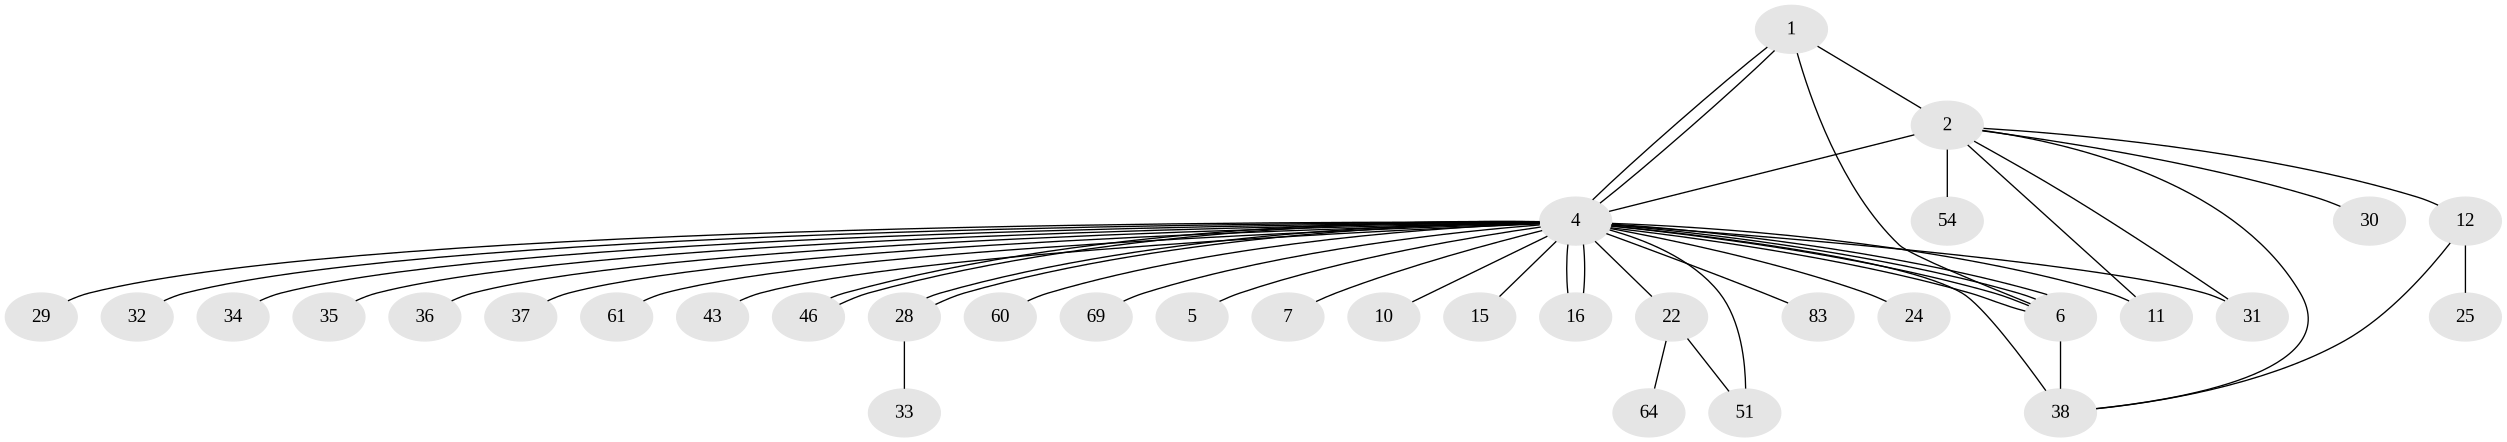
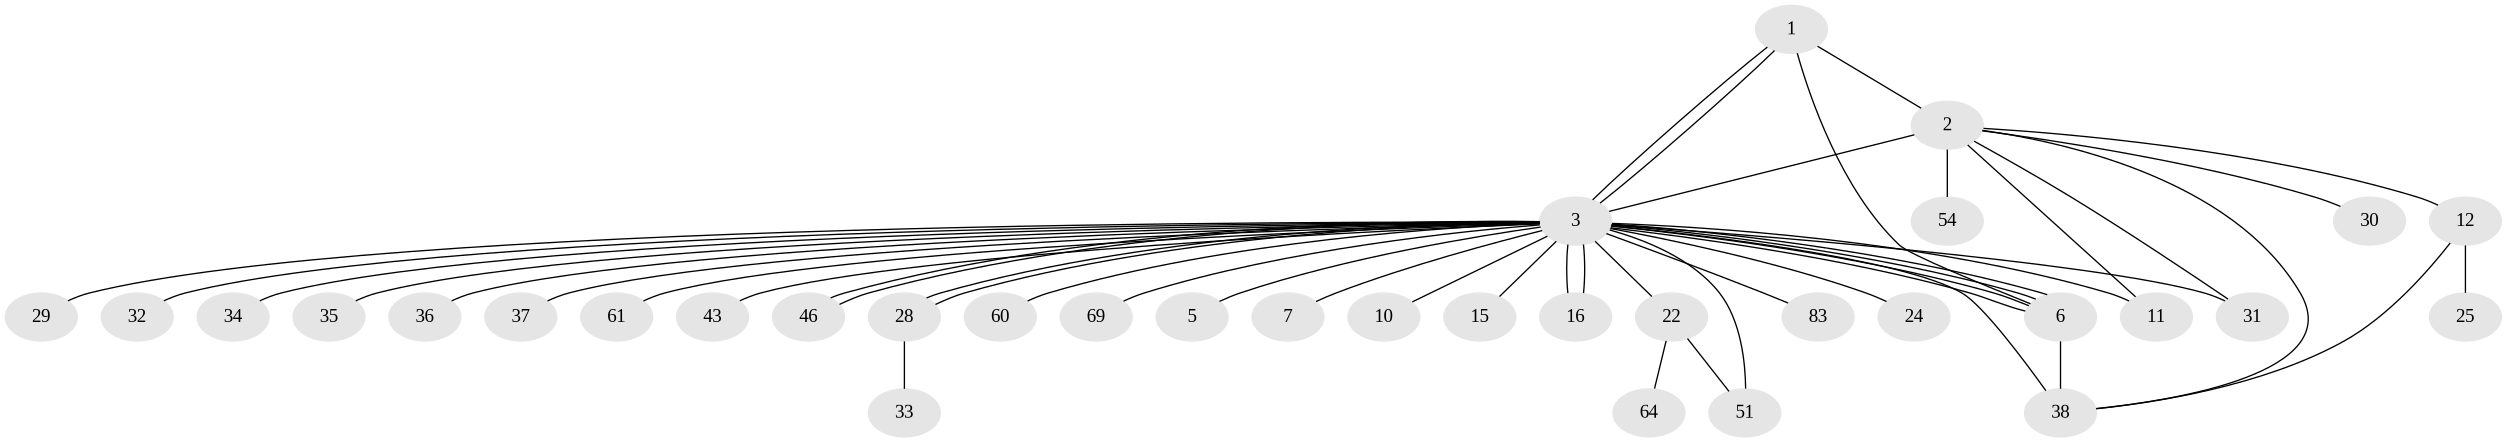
node "4": label "4" -> "3"
